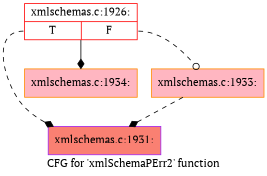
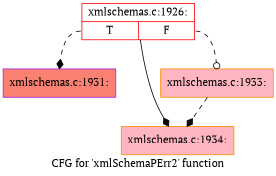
edge "xmlschemas.c:1933:" -> "xmlschemas.c:1931:": now "xmlschemas.c:1933:" -> "xmlschemas.c:1934:"
